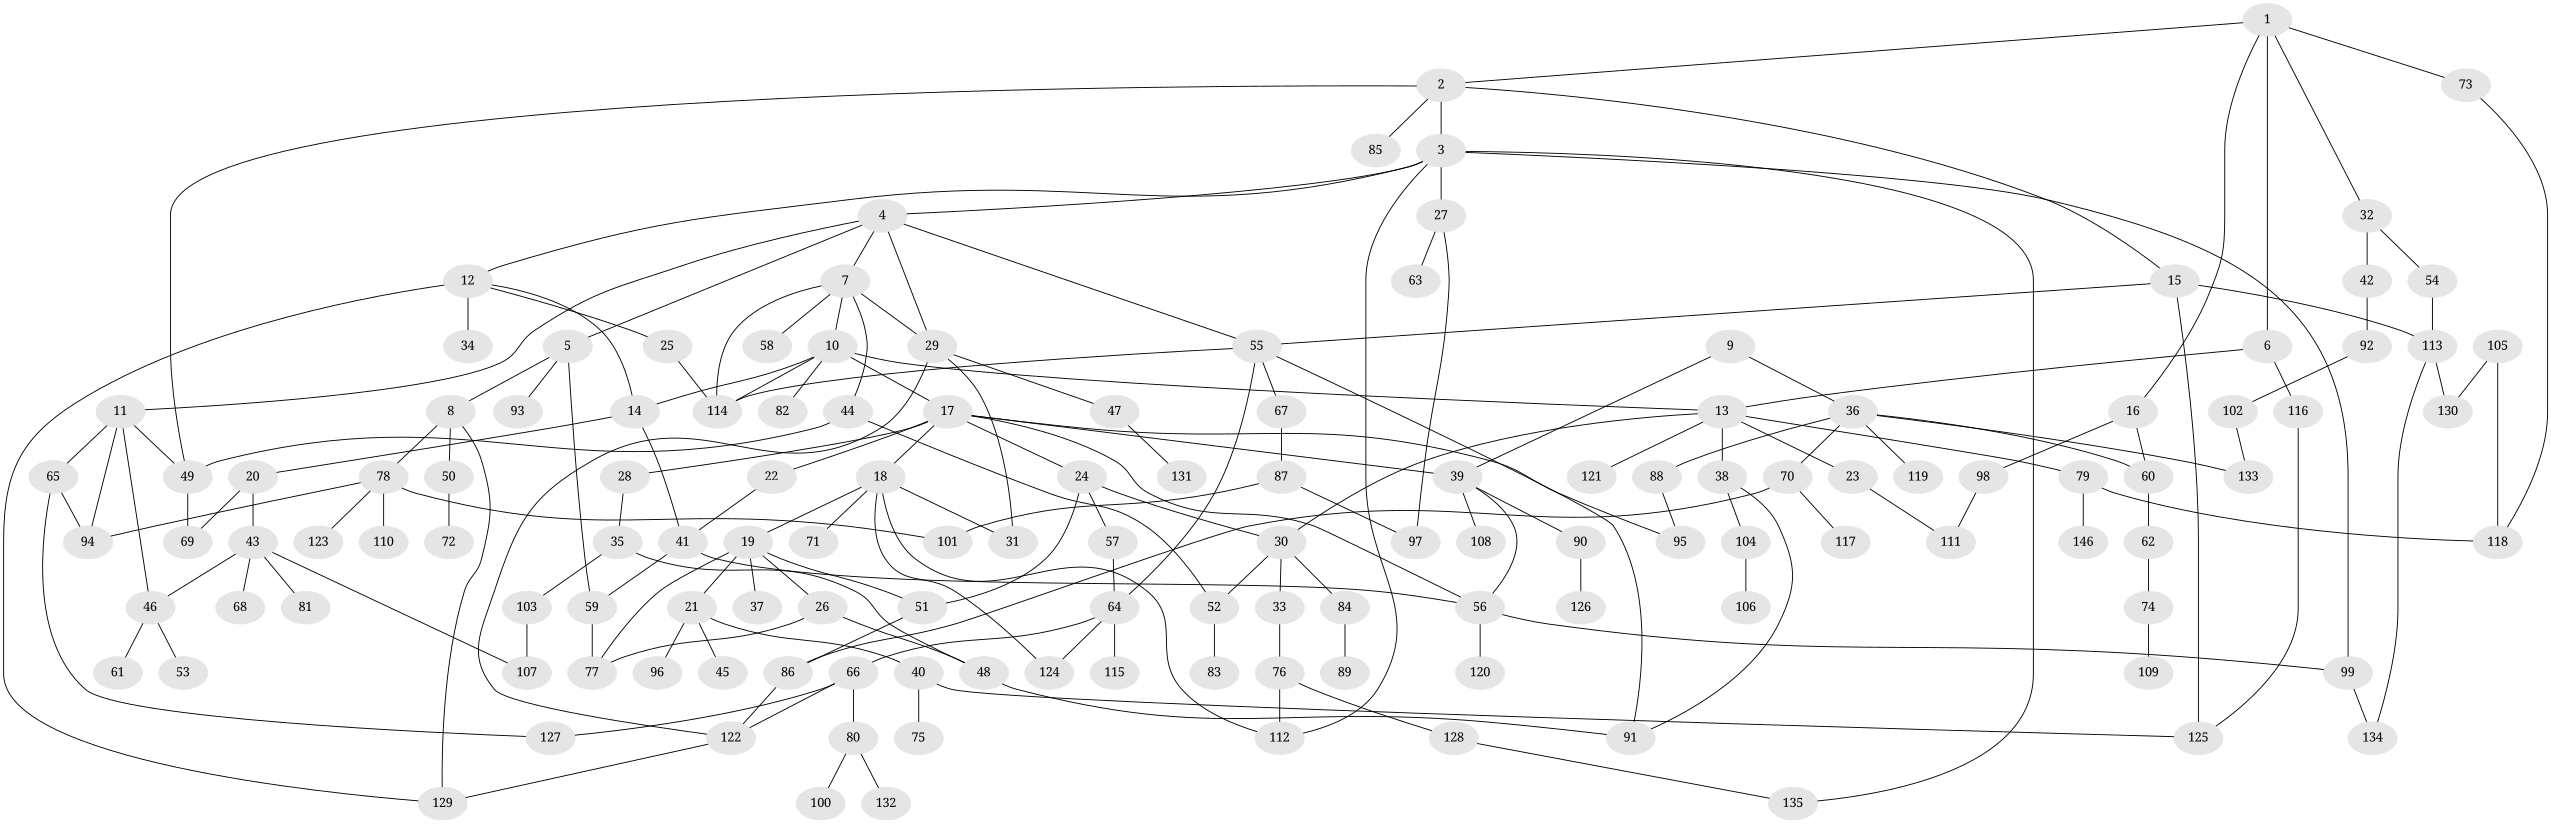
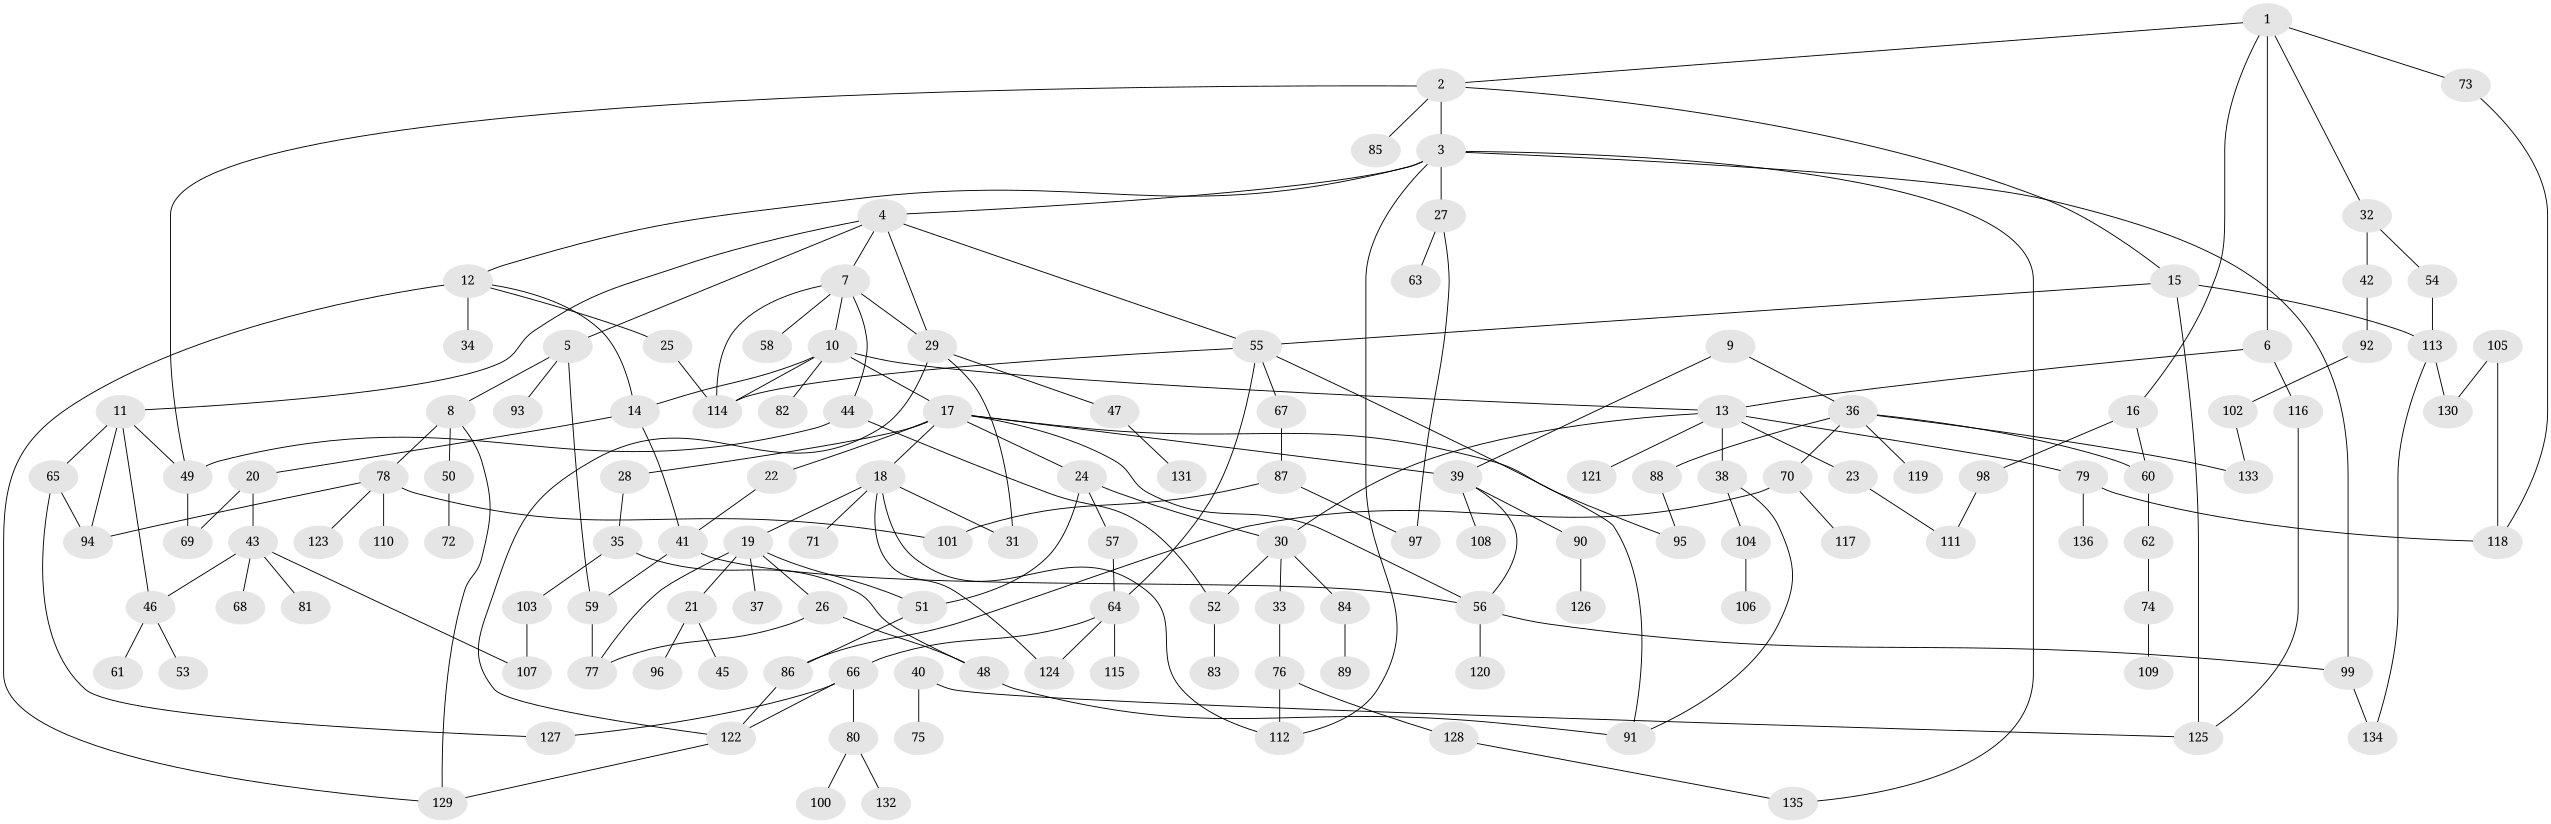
node "146": label "146" -> "136"
edge "21" -- "40": removed
